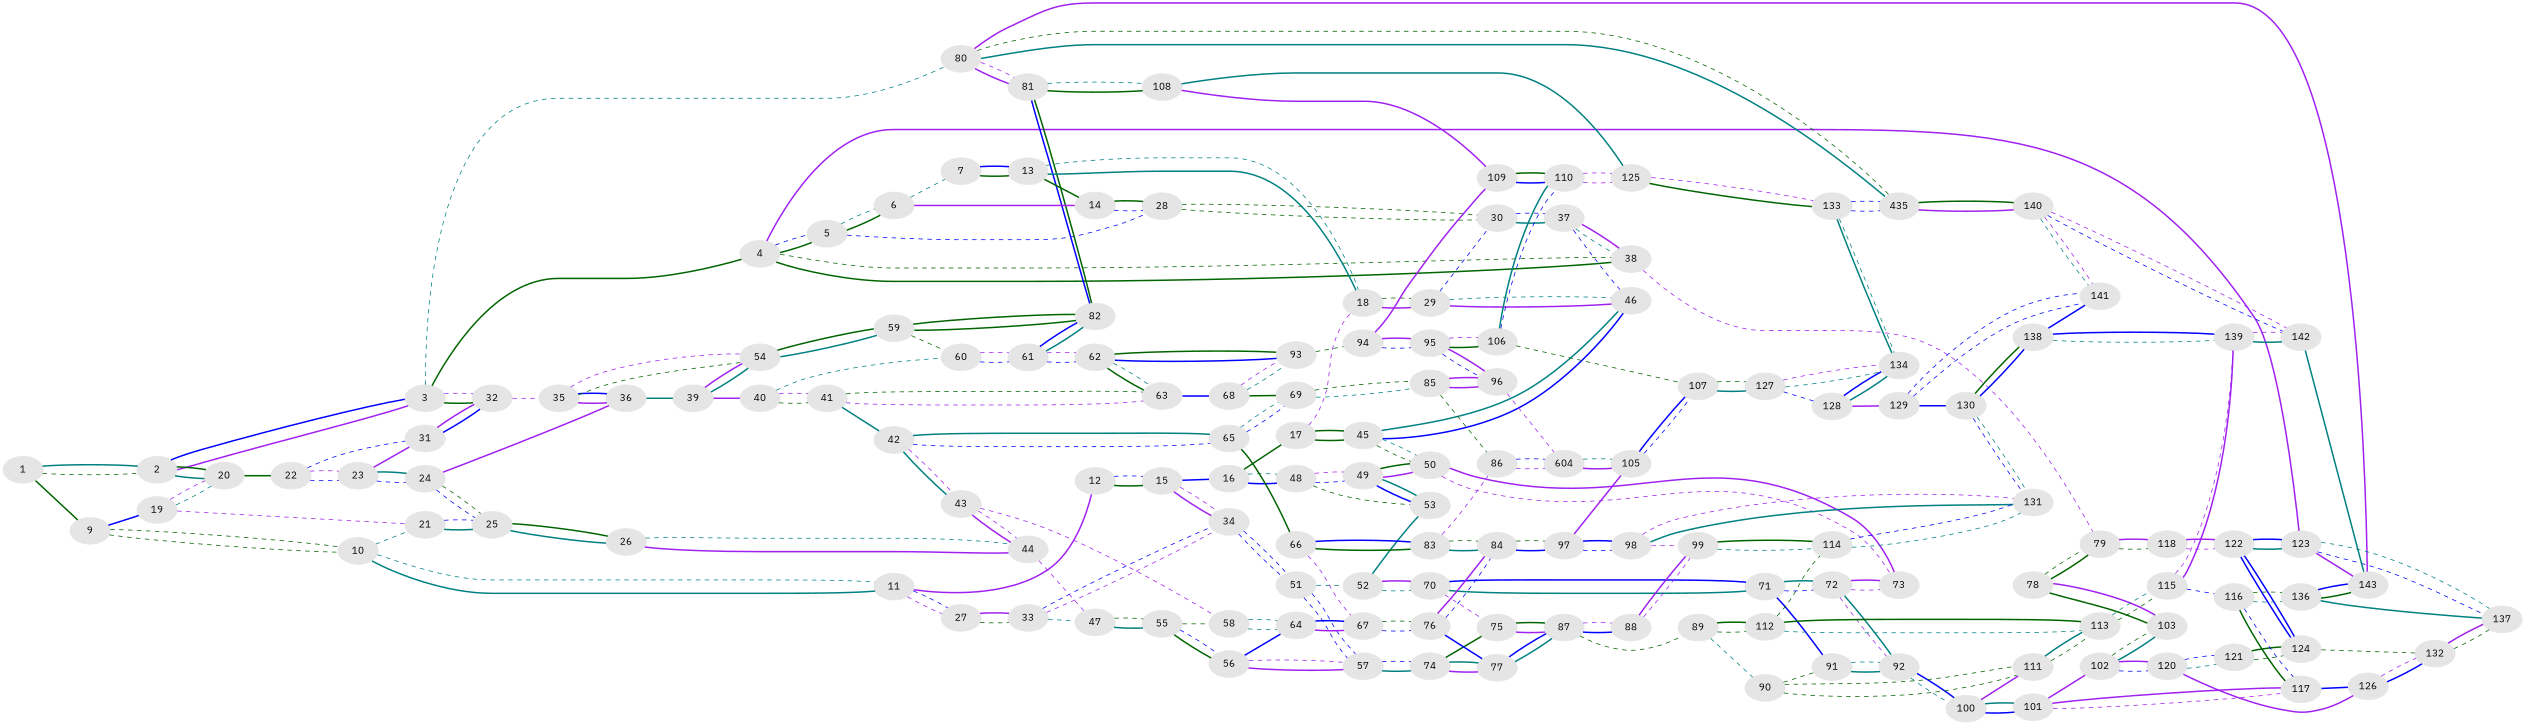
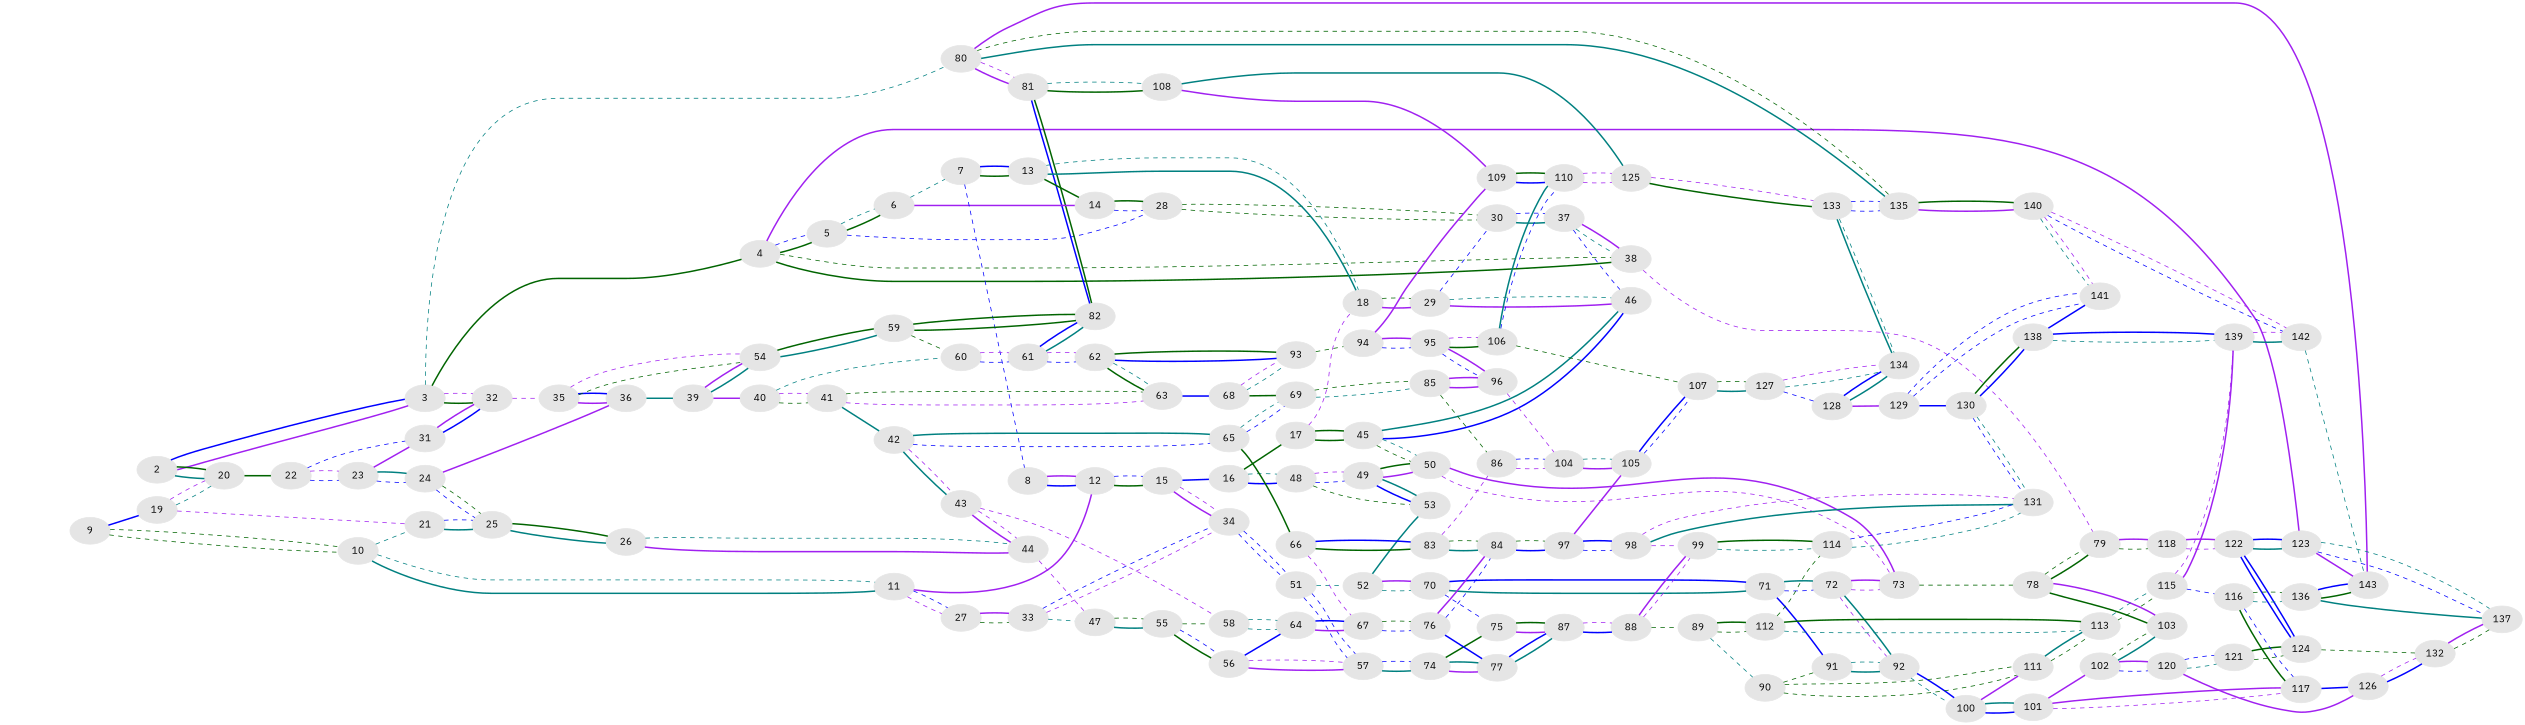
node "435": label "435" -> "135"
edge "142" -- "143": style bold -> dashed
node "604": label "604" -> "104"
node "1": removed
node "8": added
edge "73" -- "78": added
edge "70" -- "75": color purple -> blue
edge "87" -- "89": now "88" -- "89"
